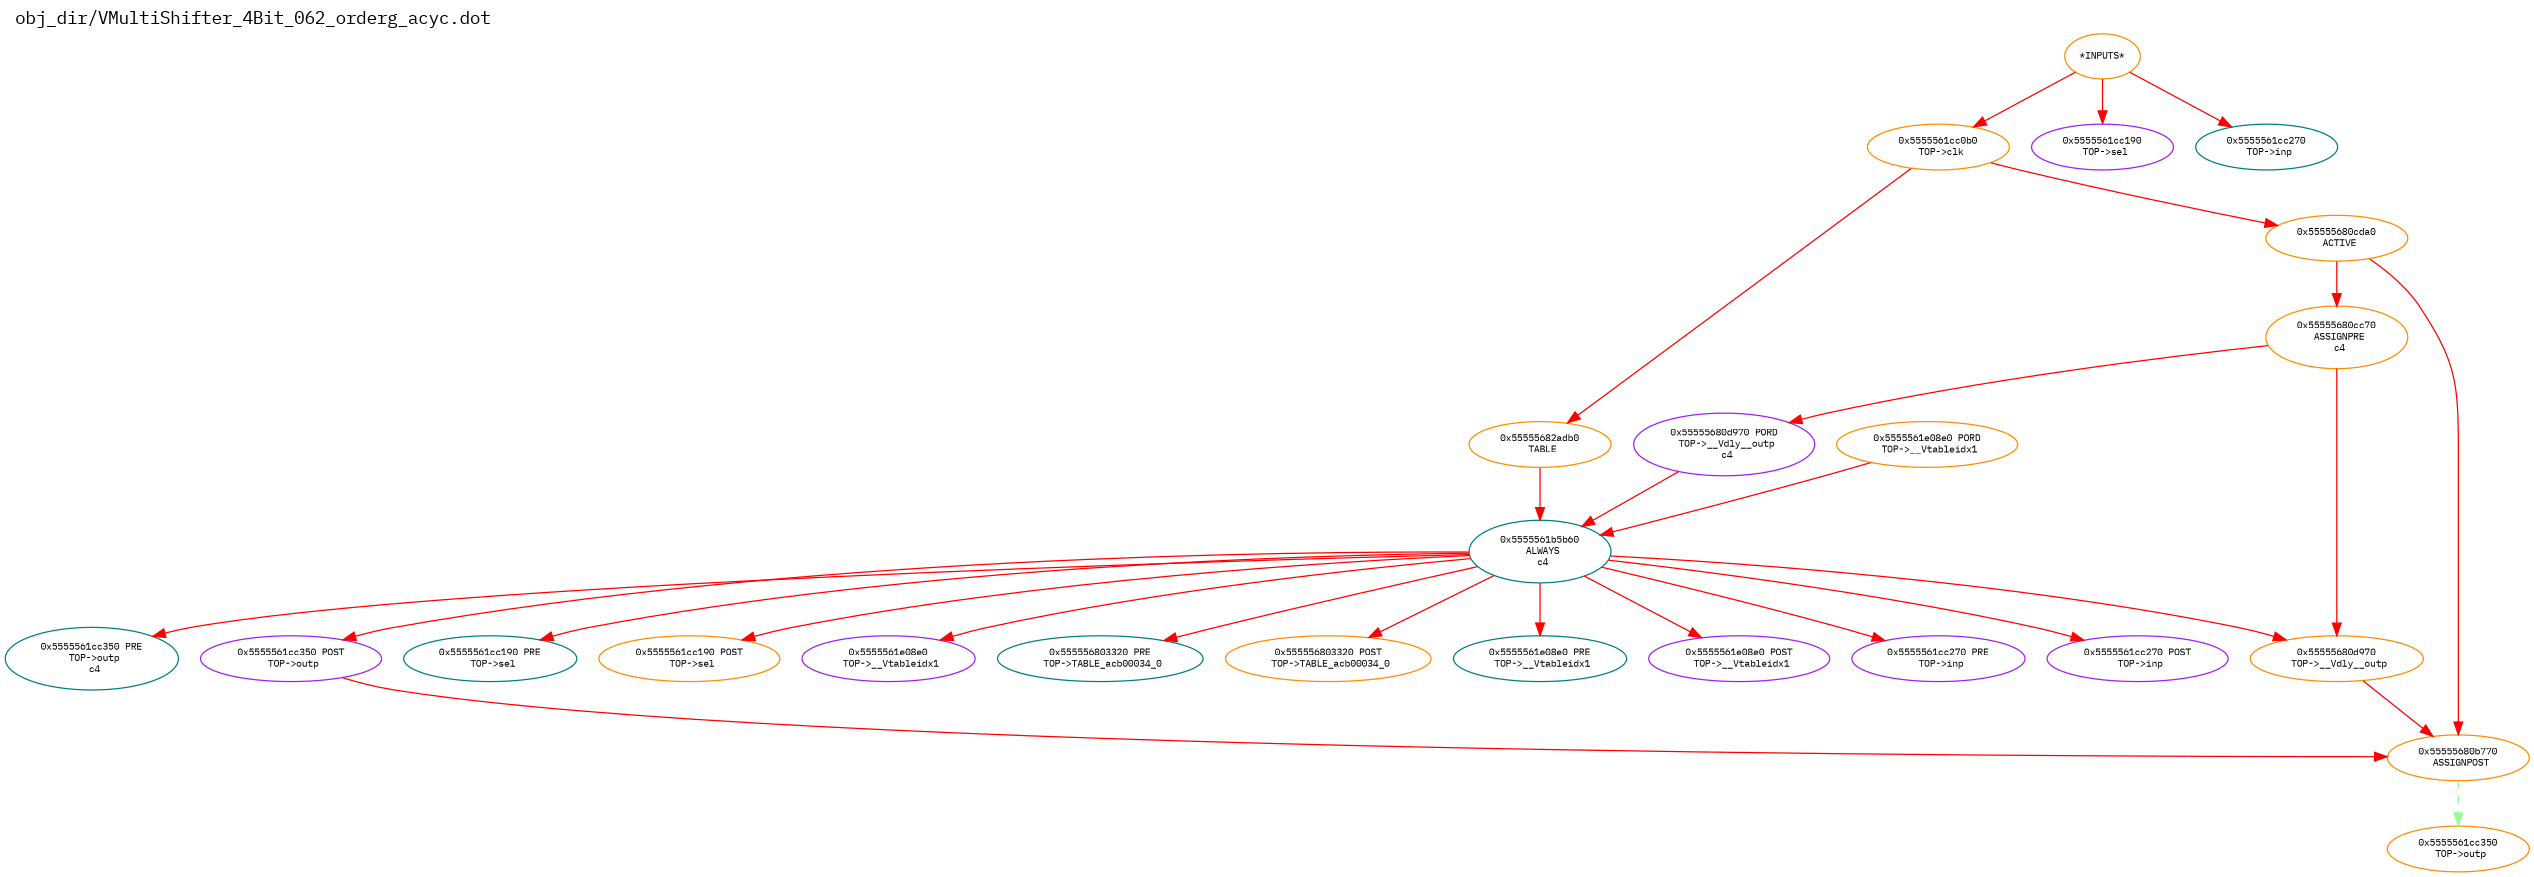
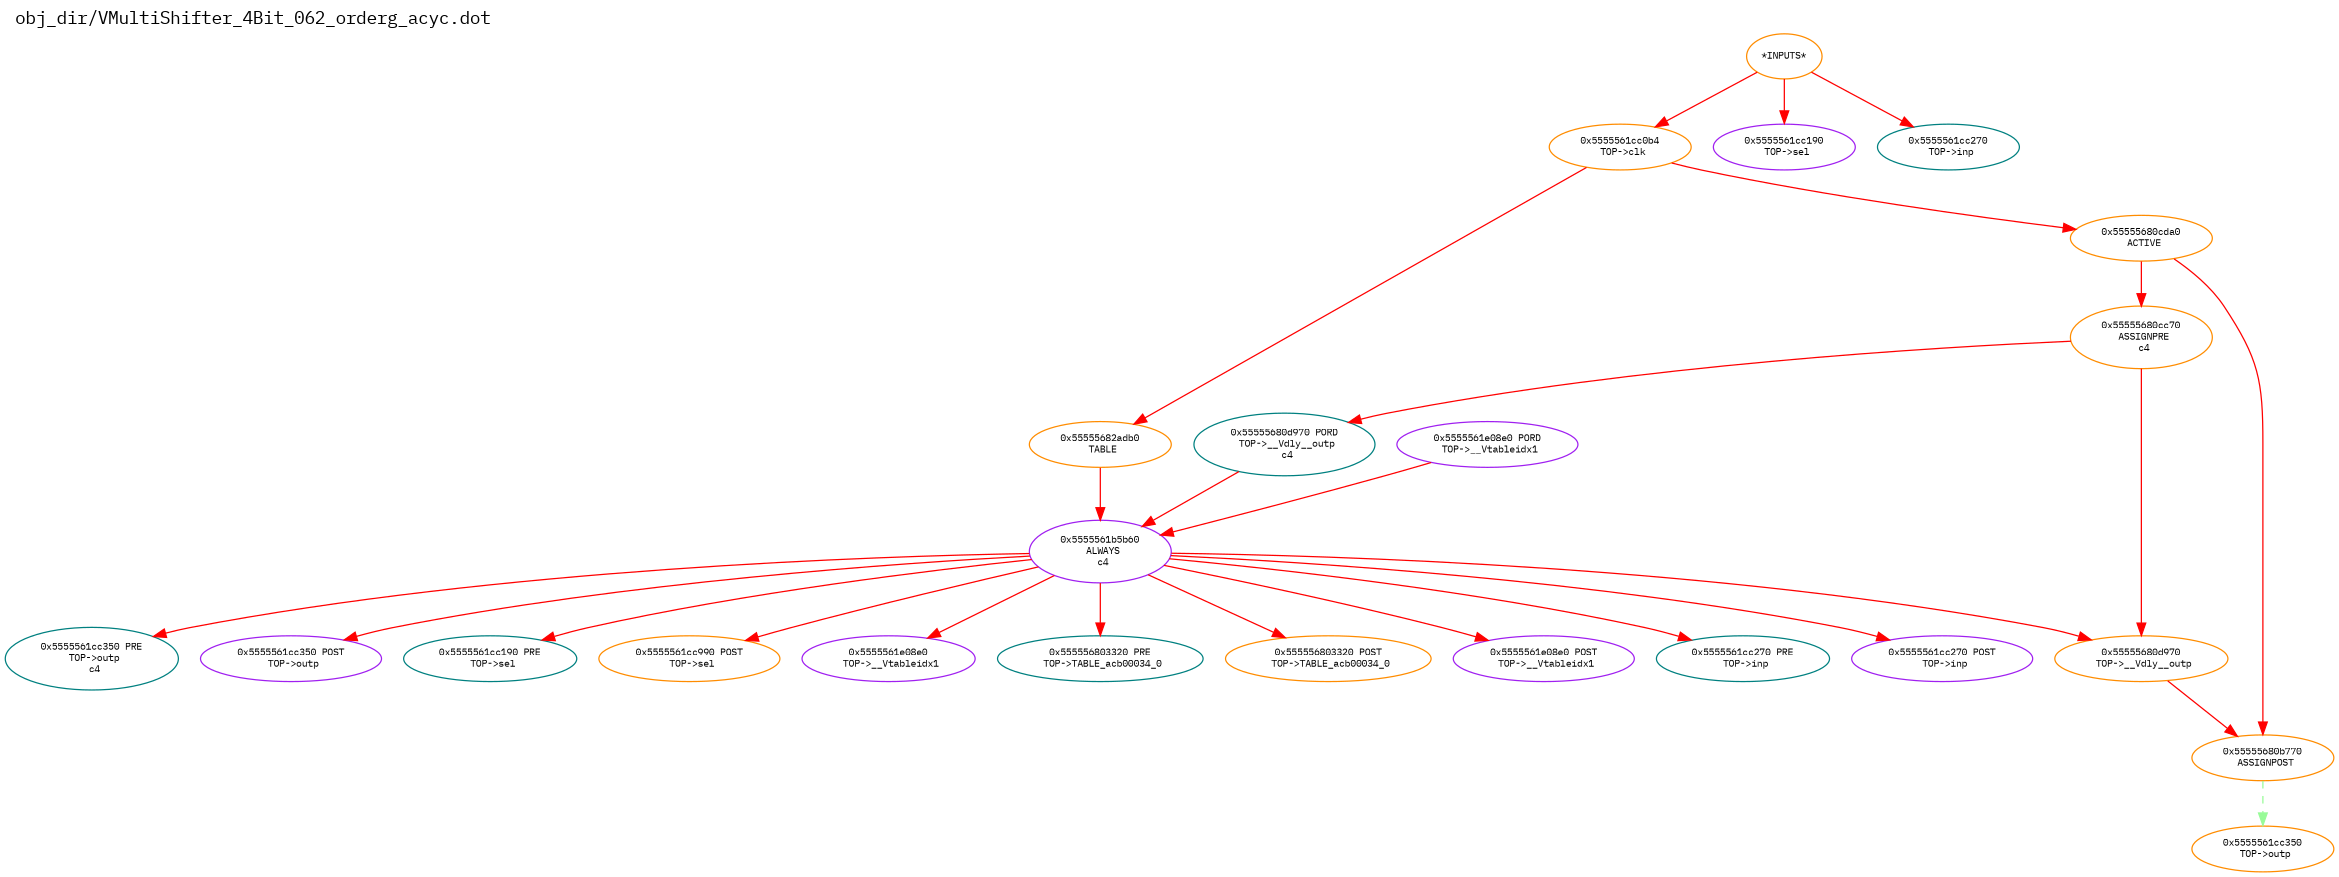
node "0x5555561cc0b0 TOP->clk": label "0x5555561cc0b0 TOP->clk" -> "0x5555561cc0b4 TOP->clk"
node "0x55555680d970 PORD TOP->__Vdly__outp c4": color purple -> teal
node "0x5555561e08e0 PORD TOP->__Vtableidx1": color darkorange -> purple
node "0x5555561b5b60 ALWAYS c4": color teal -> purple
node "0x5555561cc190 POST TOP->sel": label "0x5555561cc190 POST TOP->sel" -> "0x5555561cc990 POST TOP->sel"
node "0x5555561e08e0 PRE TOP->__Vtableidx1": removed
node "0x5555561cc270 PRE TOP->inp": color purple -> teal
edge "0x5555561cc350 POST TOP->outp" -> "0x55555680b770 ASSIGNPOST": removed
